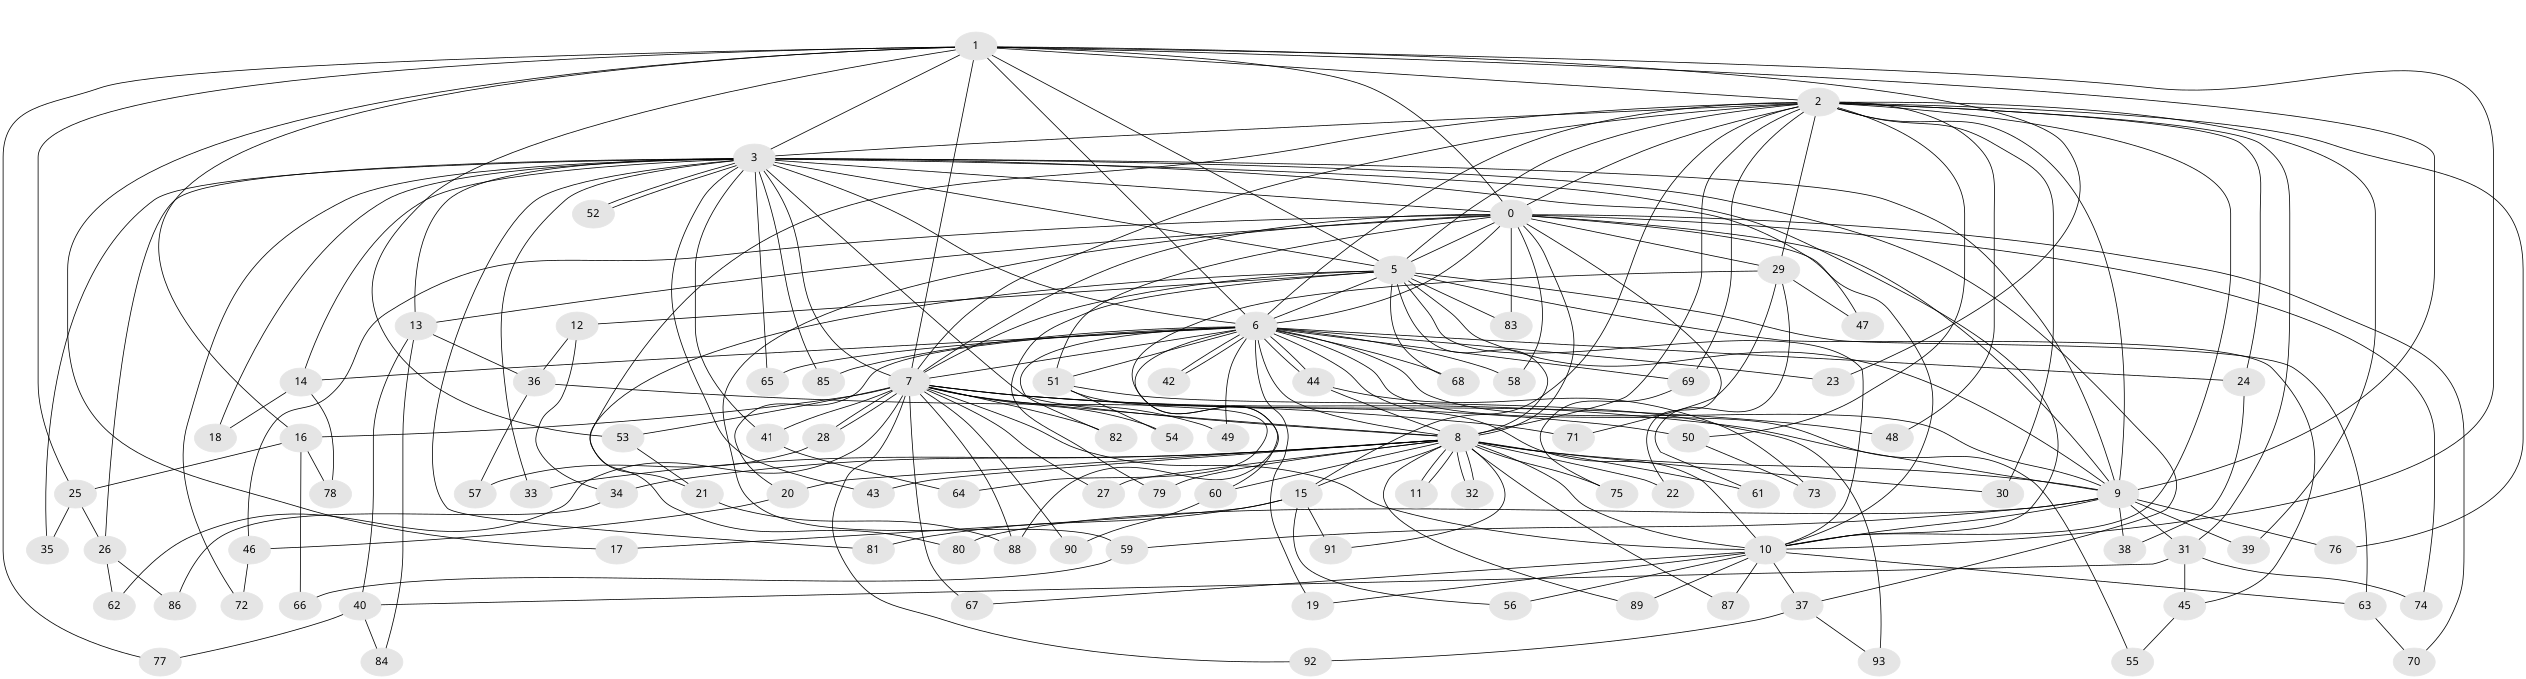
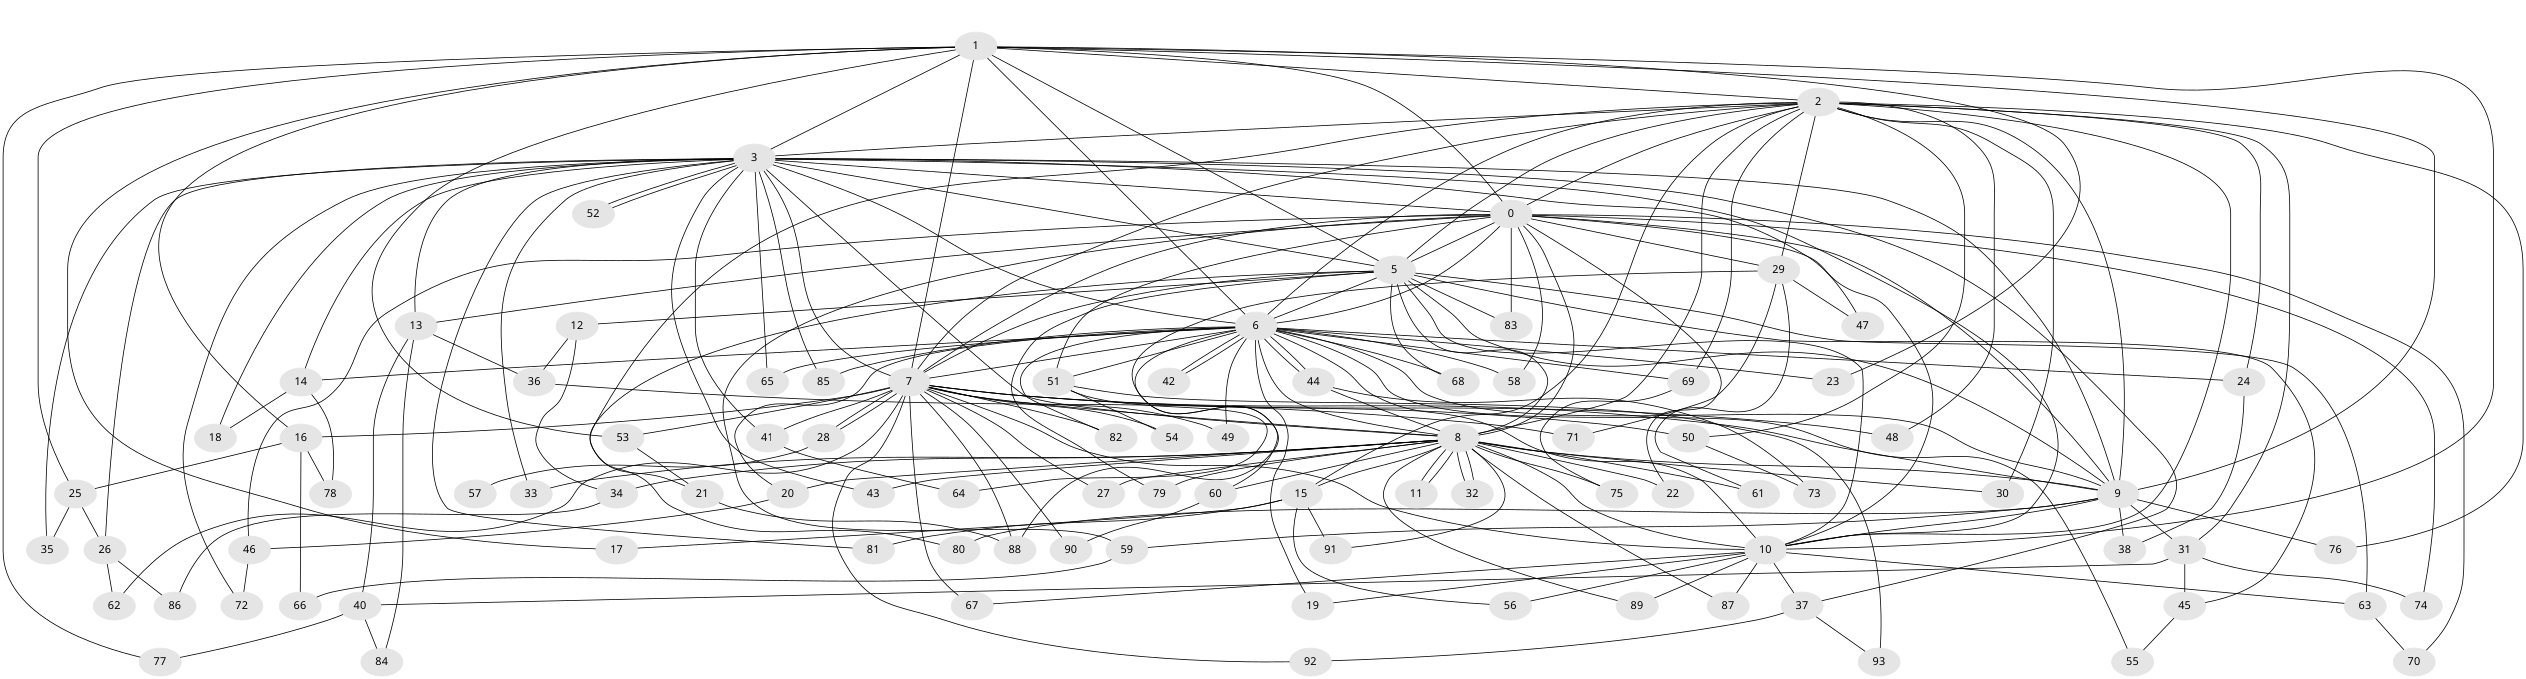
edge "36" -- "57": removed
node "39": removed
